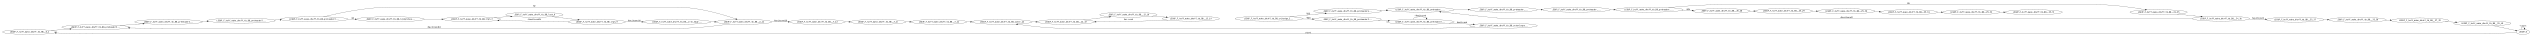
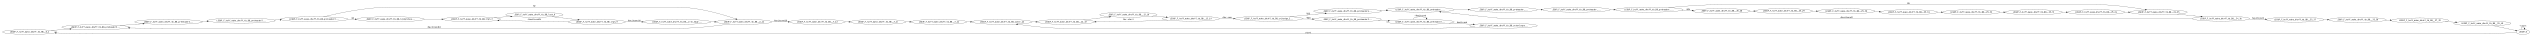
node "LEGUP_F_huff_make_dhuff_tb_BB__25_34": added
edge "LEGUP_F_huff_make_dhuff_tb_BB__13_19" -> "LEGUP_F_huff_make_dhuff_tb_BB_critedge_2...": added, label "~%or.cond"
edge "LEGUP_F_huff_make_dhuff_tb_BB__13_19" -> "LEGUP_F_huff_make_dhuff_tb_BB__13_17": label "%or.cond" -> "%or.start"
